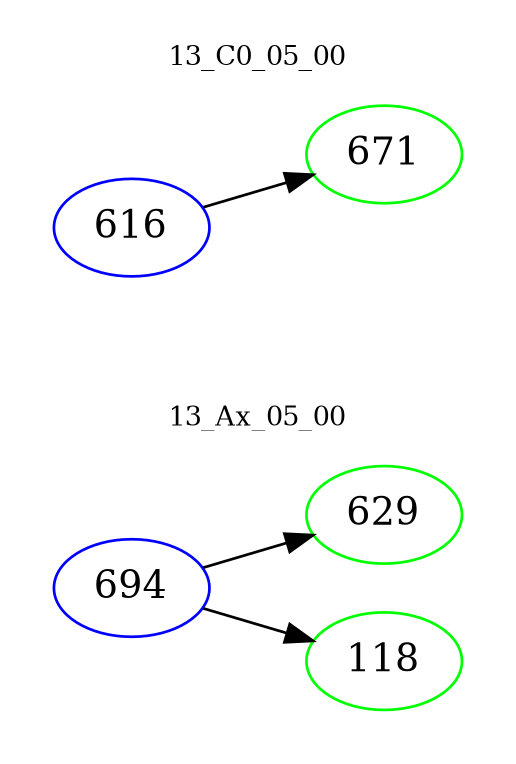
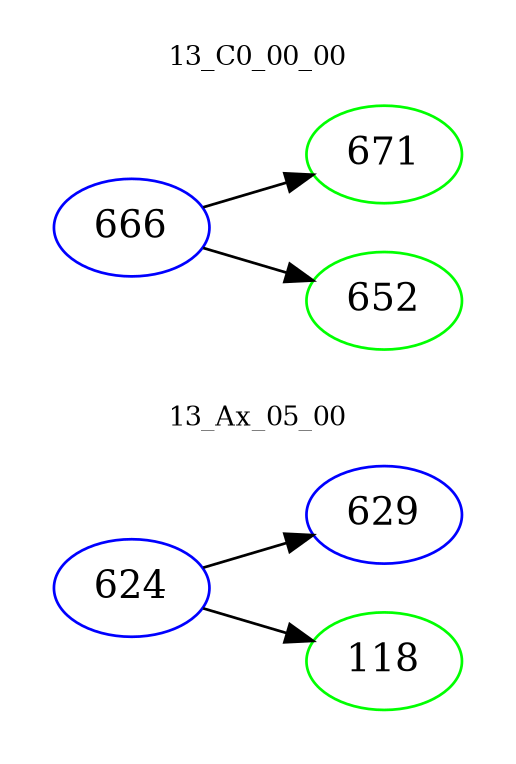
cluster "13_C0_05_00": label "13_C0_05_00" -> "13_C0_00_00"
node "616": label "616" -> "666"
node "652": added
node "629": color green -> blue
node "694": label "694" -> "624"
